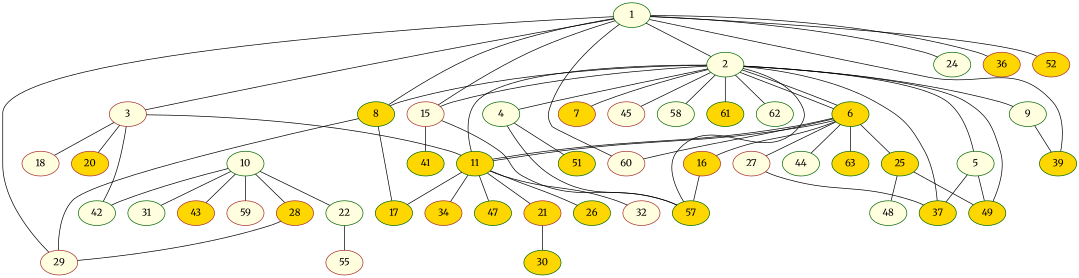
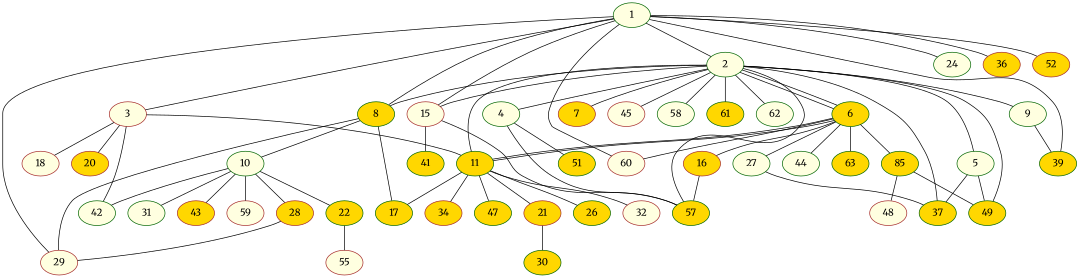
edge "8" -- "10": added
node "27": color brown -> darkgreen
node "25": label "25" -> "85"
node "22": fillcolor lightyellow -> gold
node "48": color darkgreen -> brown
